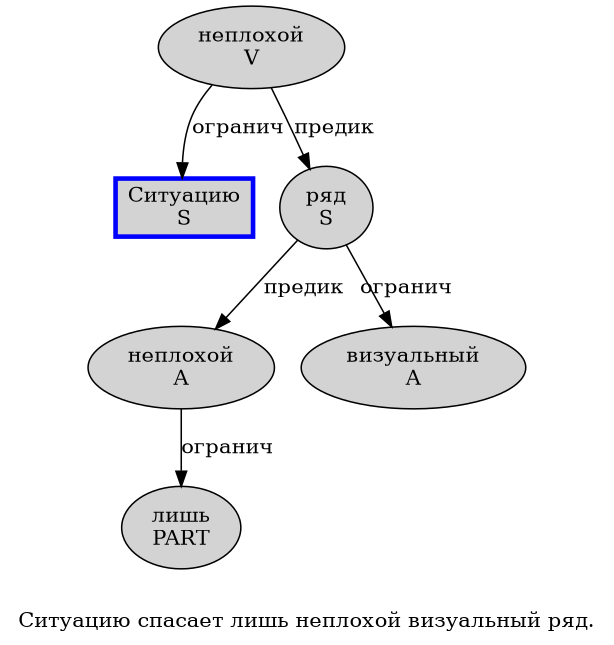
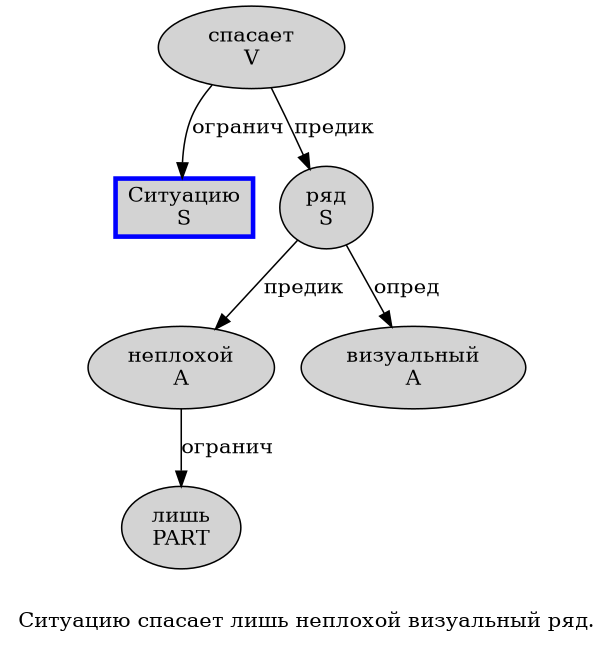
node "неплохой V": label "неплохой V" -> "спасает V"
edge "ряд S" -> "визуальный A": label "огранич" -> "опред"
